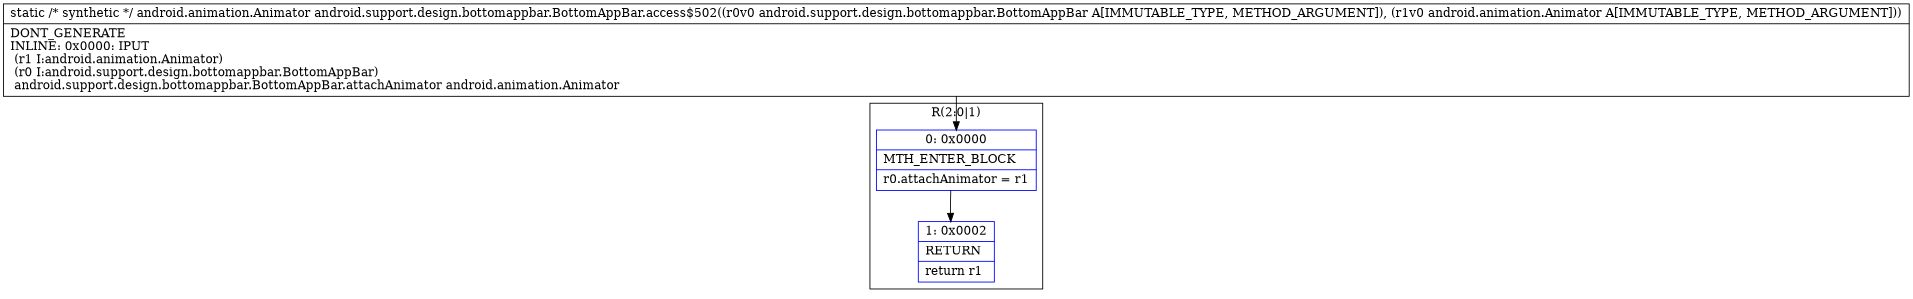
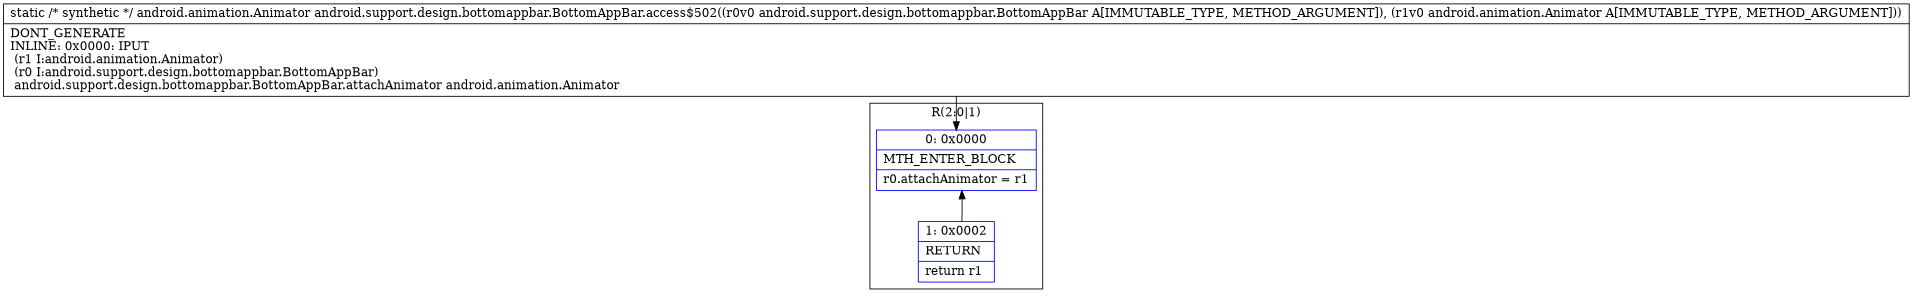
edge "0: 0x0000" -> "1: 0x0002": reversed
